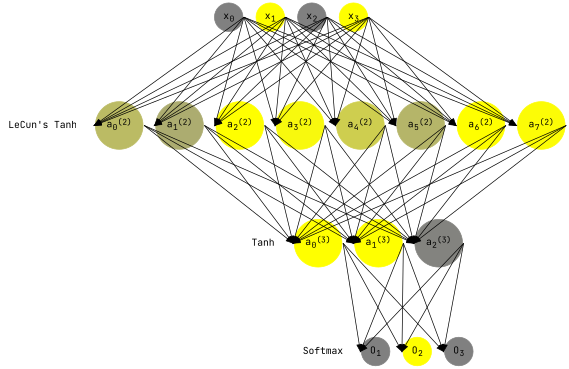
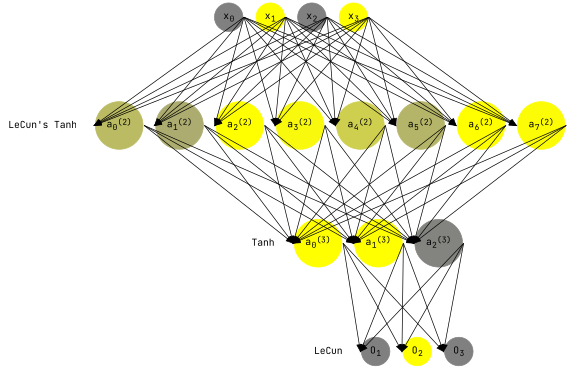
node "Softmax": label "Softmax" -> "LeCun"
